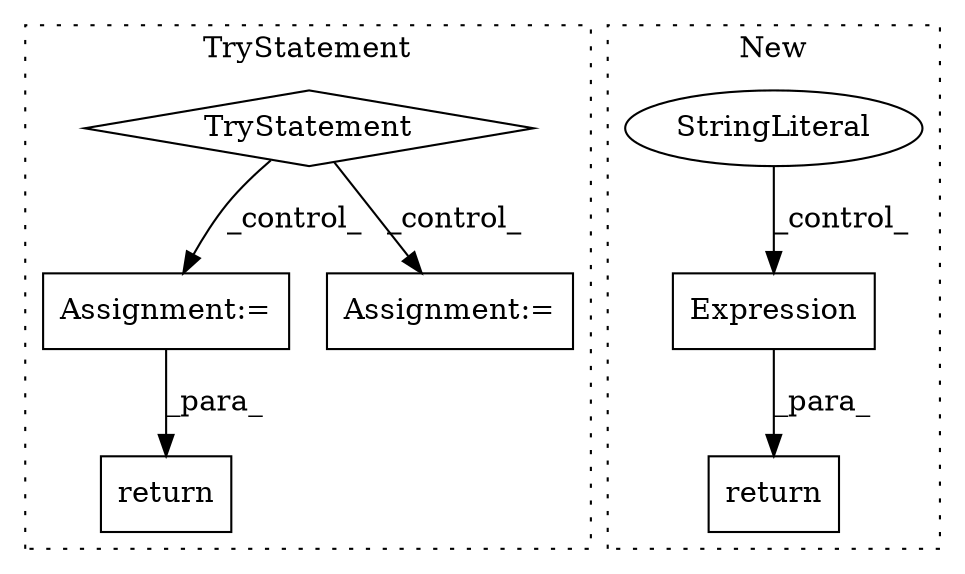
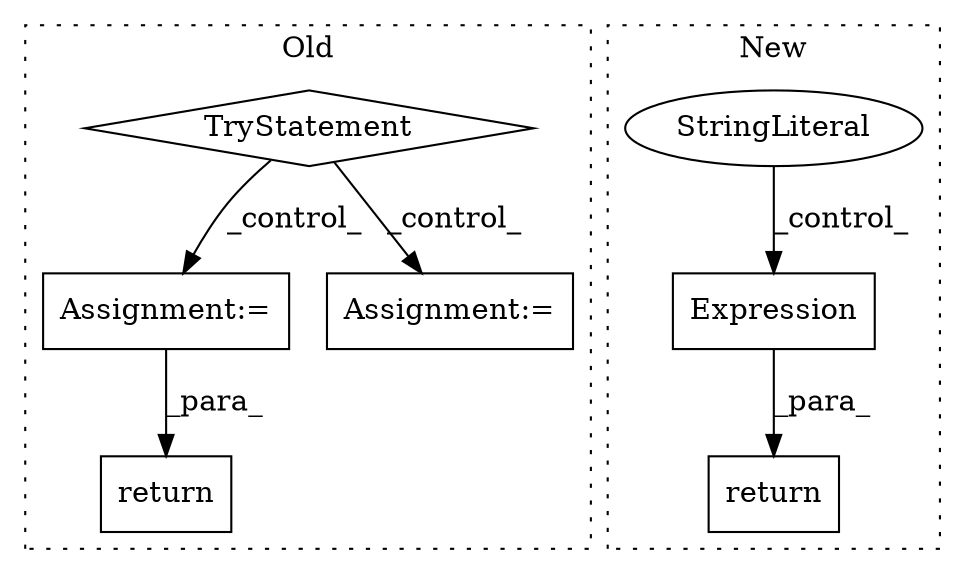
cluster "TryStatement": label "TryStatement" -> "Old"
